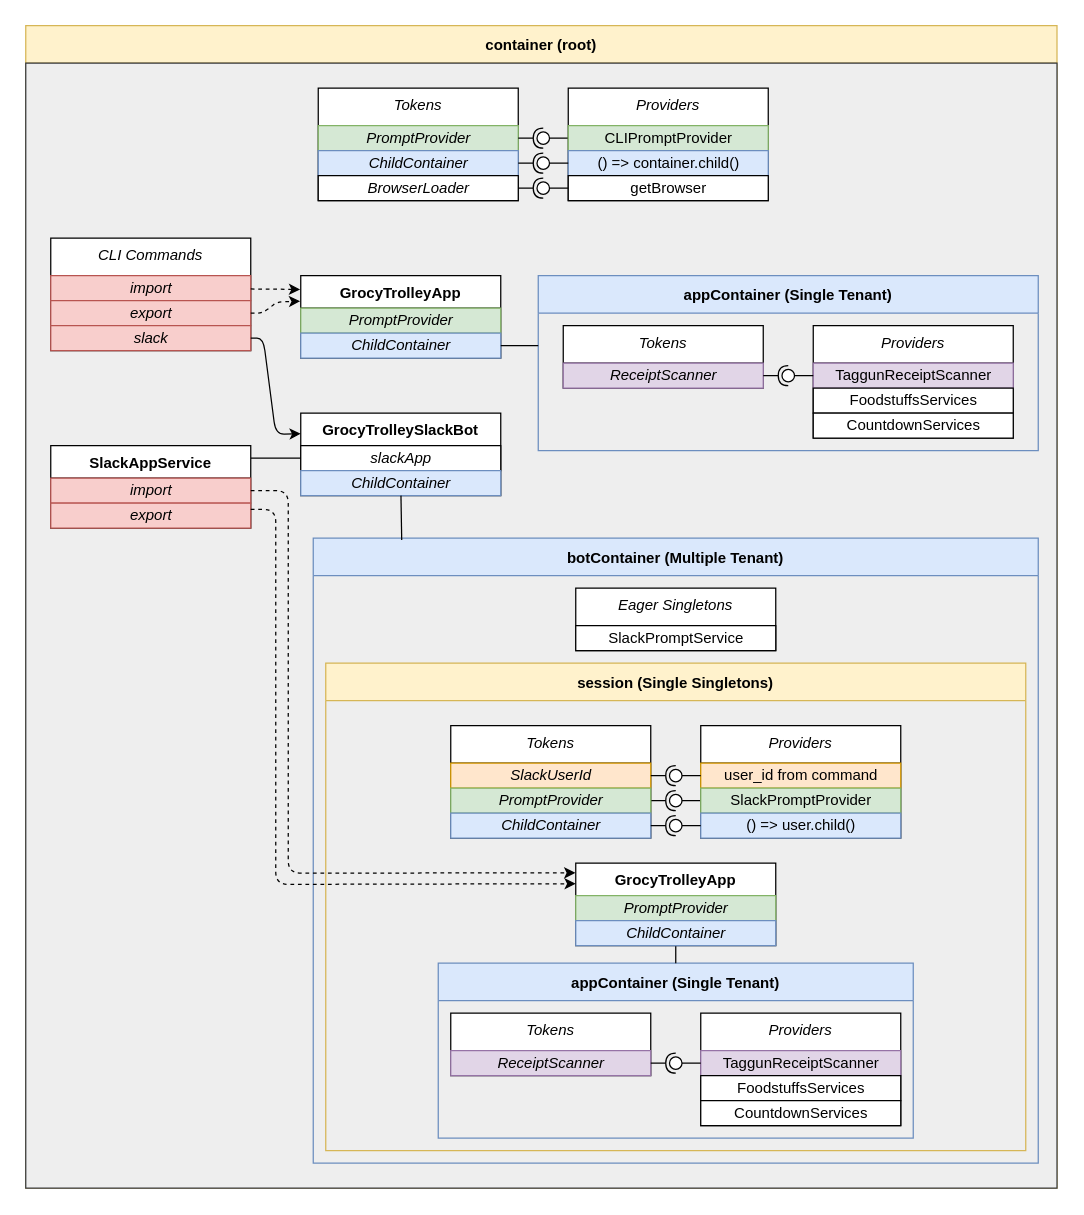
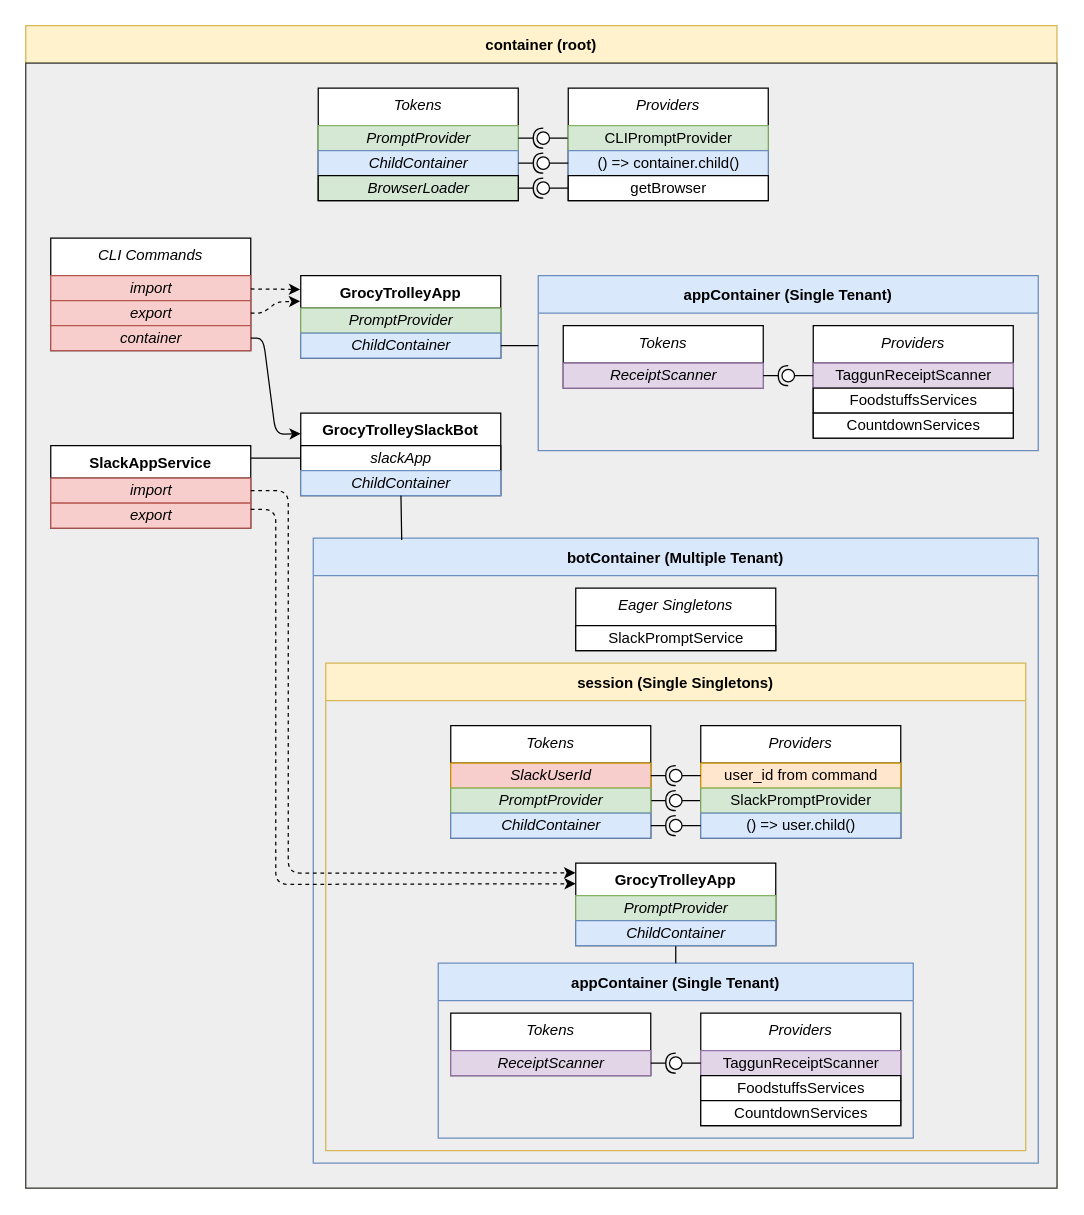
node "BrowserLoader": fillcolor #ffffff -> #d5e8d4
node "slack": label "slack" -> "container"
node "SlackUserId": fillcolor #ffe6cc -> #f8cecc
